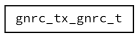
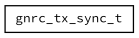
node "gnrc_tx_gnrc_t": label "gnrc_tx_gnrc_t" -> "gnrc_tx_sync_t"
